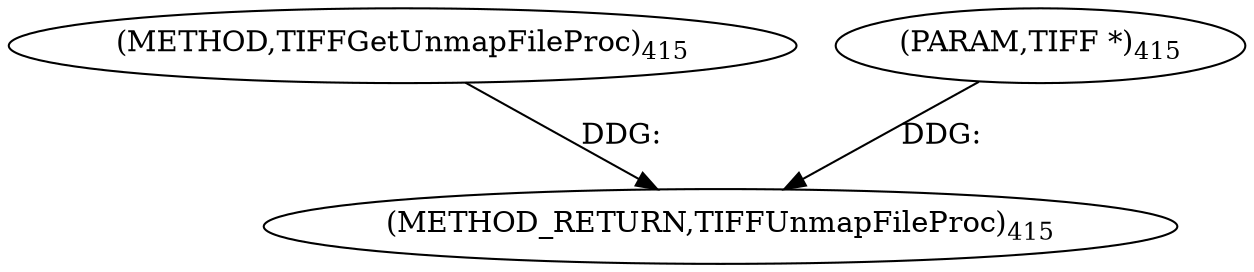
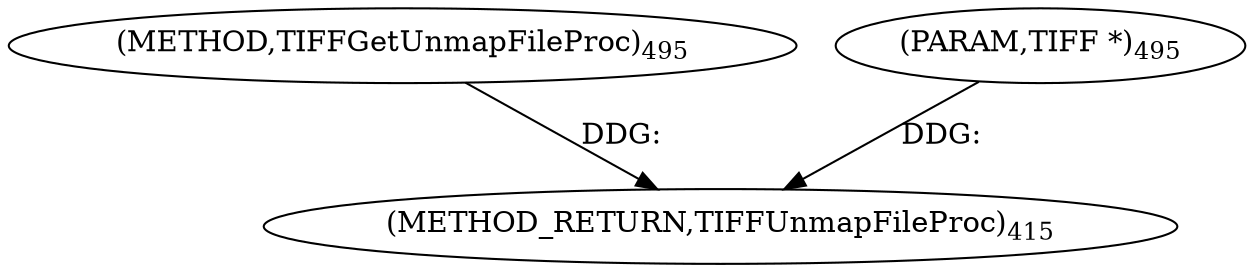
node "(METHOD,TIFFGetUnmapFileProc)": text "415" -> "495"
node "(PARAM,TIFF *)": text "415" -> "495"
